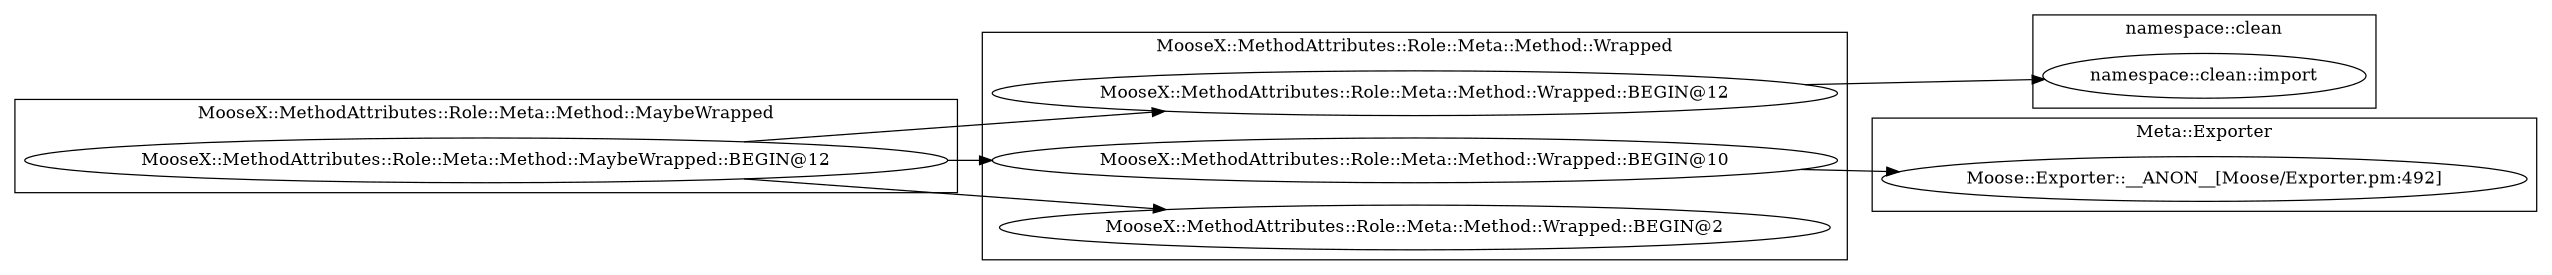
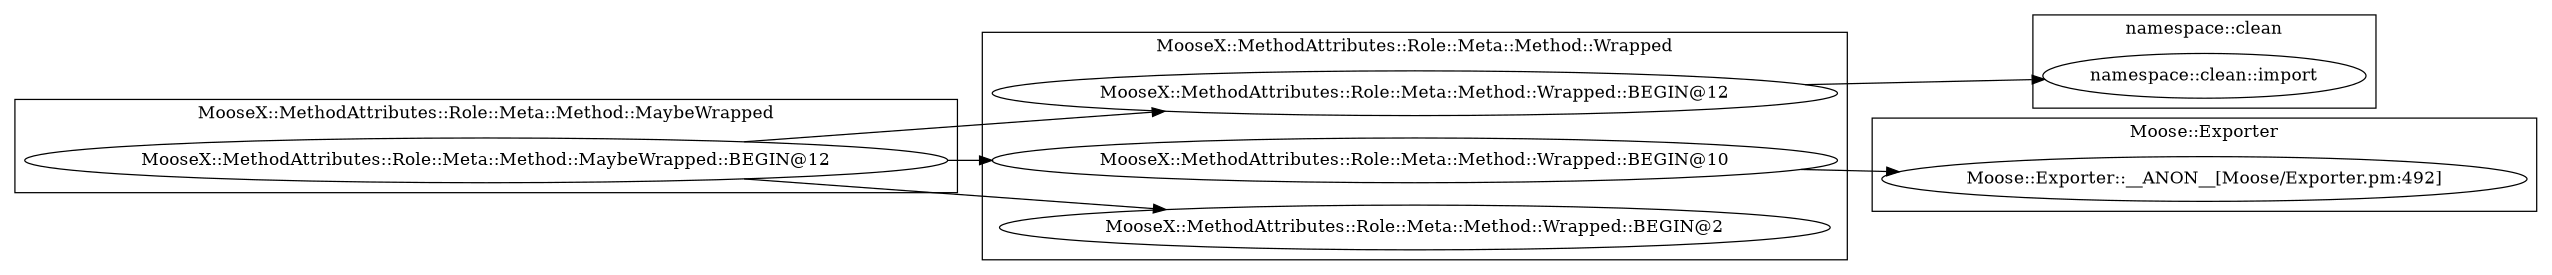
cluster "Meta::Exporter": label "Meta::Exporter" -> "Moose::Exporter"
